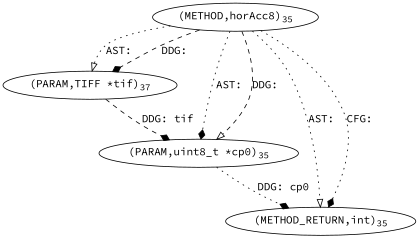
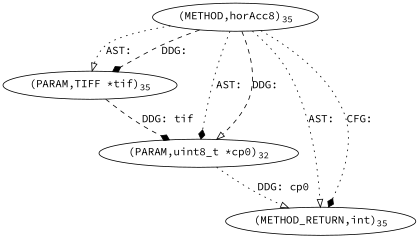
node "(PARAM,TIFF *tif)": text "37" -> "35"
node "(PARAM,uint8_t *cp0)": text "35" -> "32"
edge "(PARAM,uint8_t *cp0)" -> "(METHOD_RETURN,int)": arrowhead diamond -> onormal
